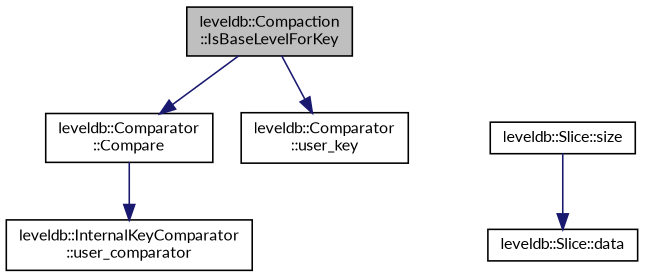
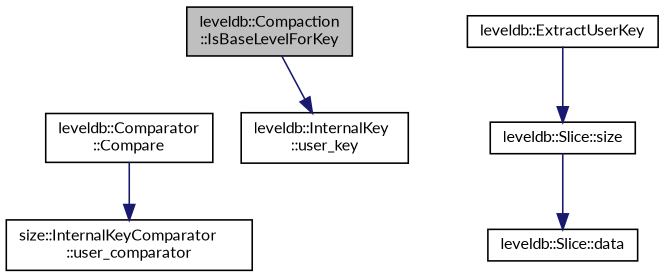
node "leveldb::ExtractUserKey": added
edge "leveldb::Compaction ::IsBaseLevelForKey" -> "leveldb::Comparator ::Compare": removed
node "leveldb::Comparator ::user_key": label "leveldb::Comparator ::user_key" -> "leveldb::InternalKey ::user_key"
node "leveldb::InternalKeyComparator ::user_comparator": label "leveldb::InternalKeyComparator ::user_comparator" -> "size::InternalKeyComparator ::user_comparator"
